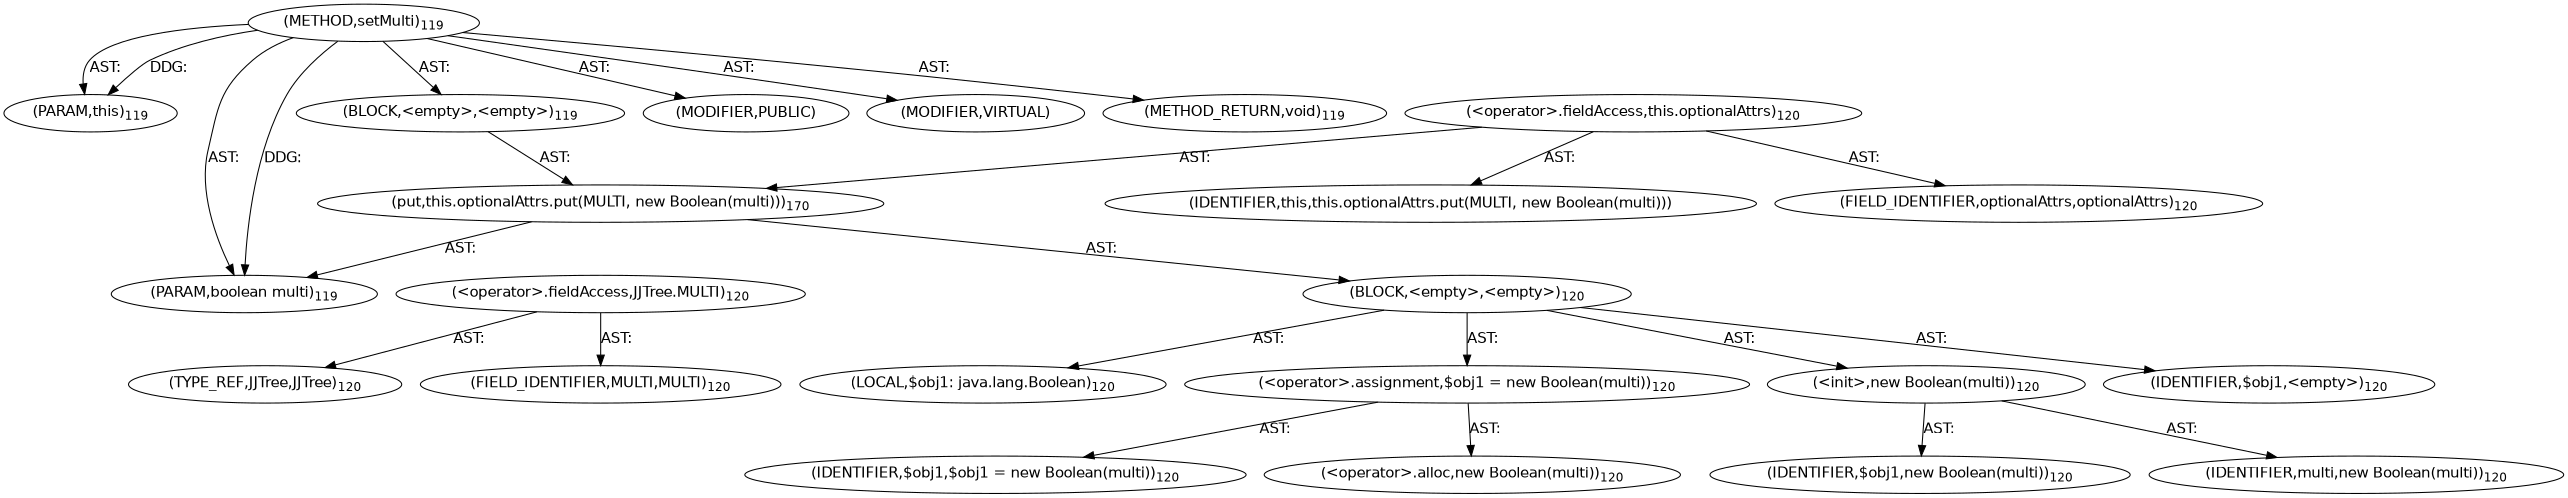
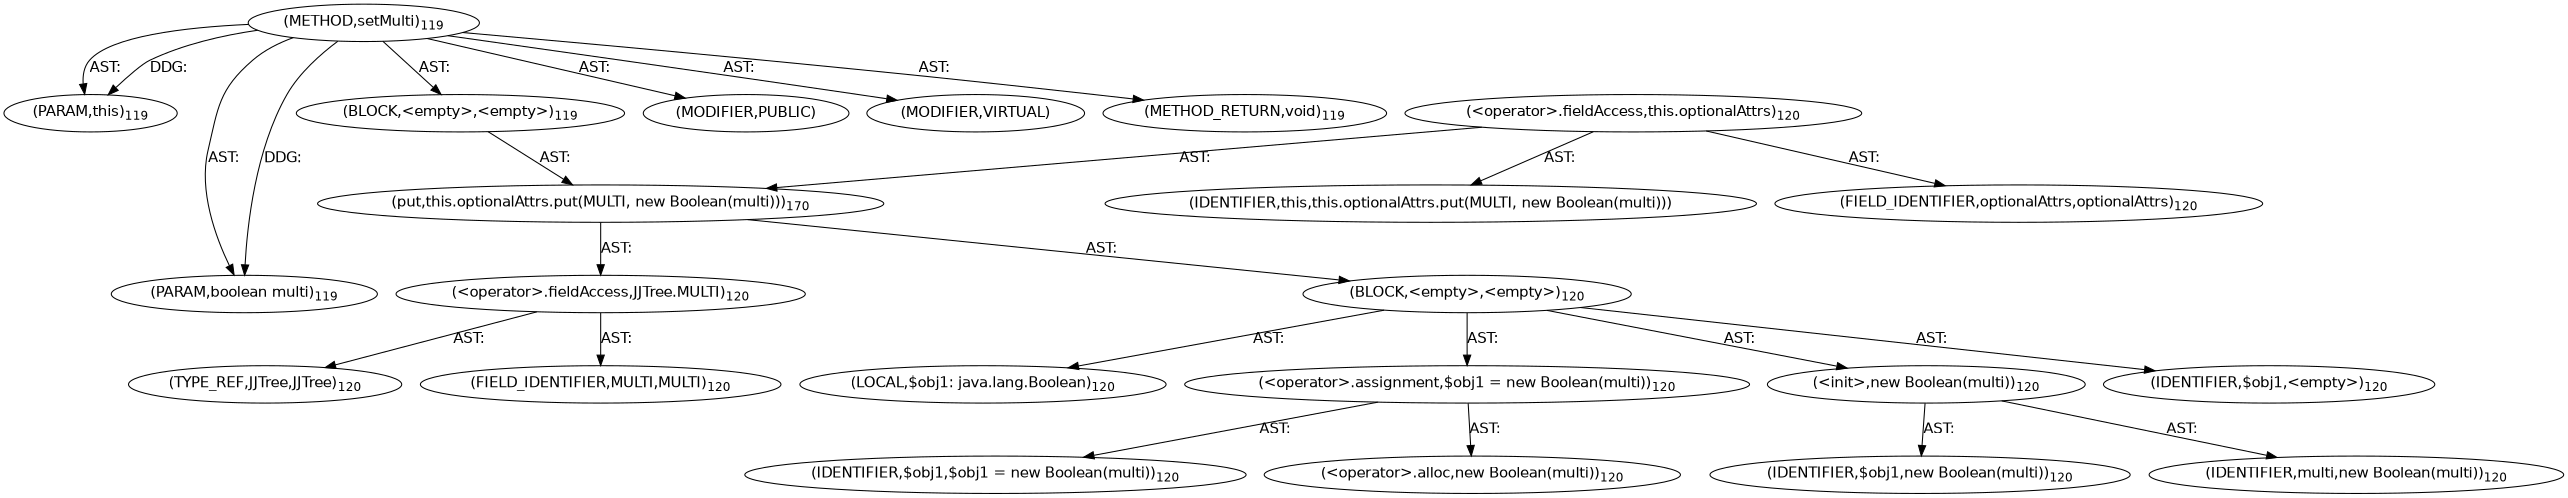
edge "(put,this.optionalAttrs.put(MULTI, new Boolean(multi)))" -> "(PARAM,boolean multi)": now "(put,this.optionalAttrs.put(MULTI, new Boolean(multi)))" -> "(<operator>.fieldAccess,JJTree.MULTI)"
